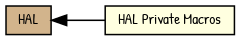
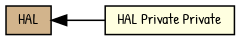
node "HAL Private Macros": label "HAL Private Macros" -> "HAL Private Private"
